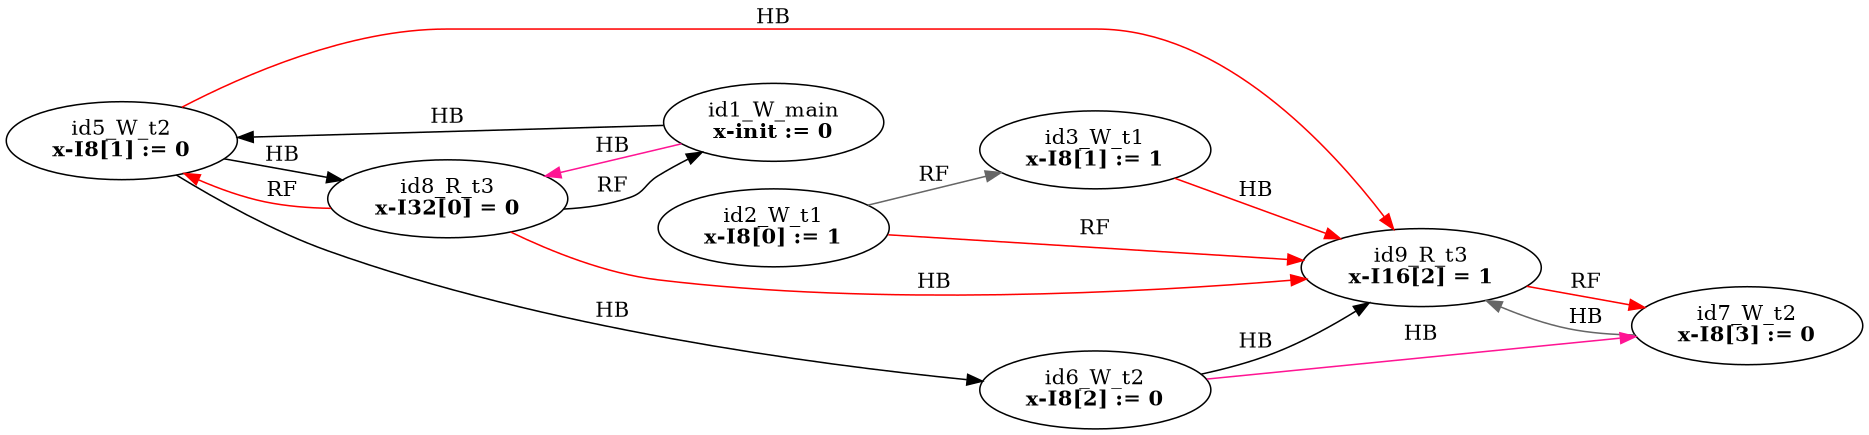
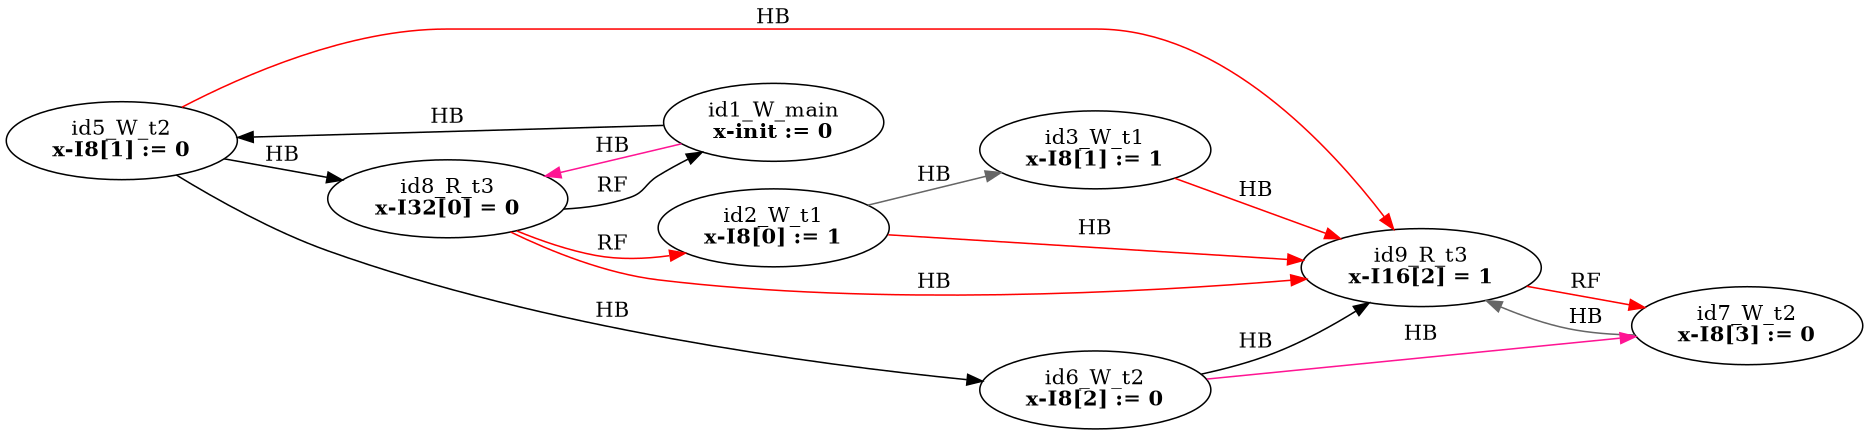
edge "id2_W_t1" -> "id3_W_t1": label "RF" -> "HB"
edge "id8_R_t3" -> "id5_W_t2": now "id8_R_t3" -> "id2_W_t1"
edge "id2_W_t1" -> "id9_R_t3": label "RF" -> "HB"
